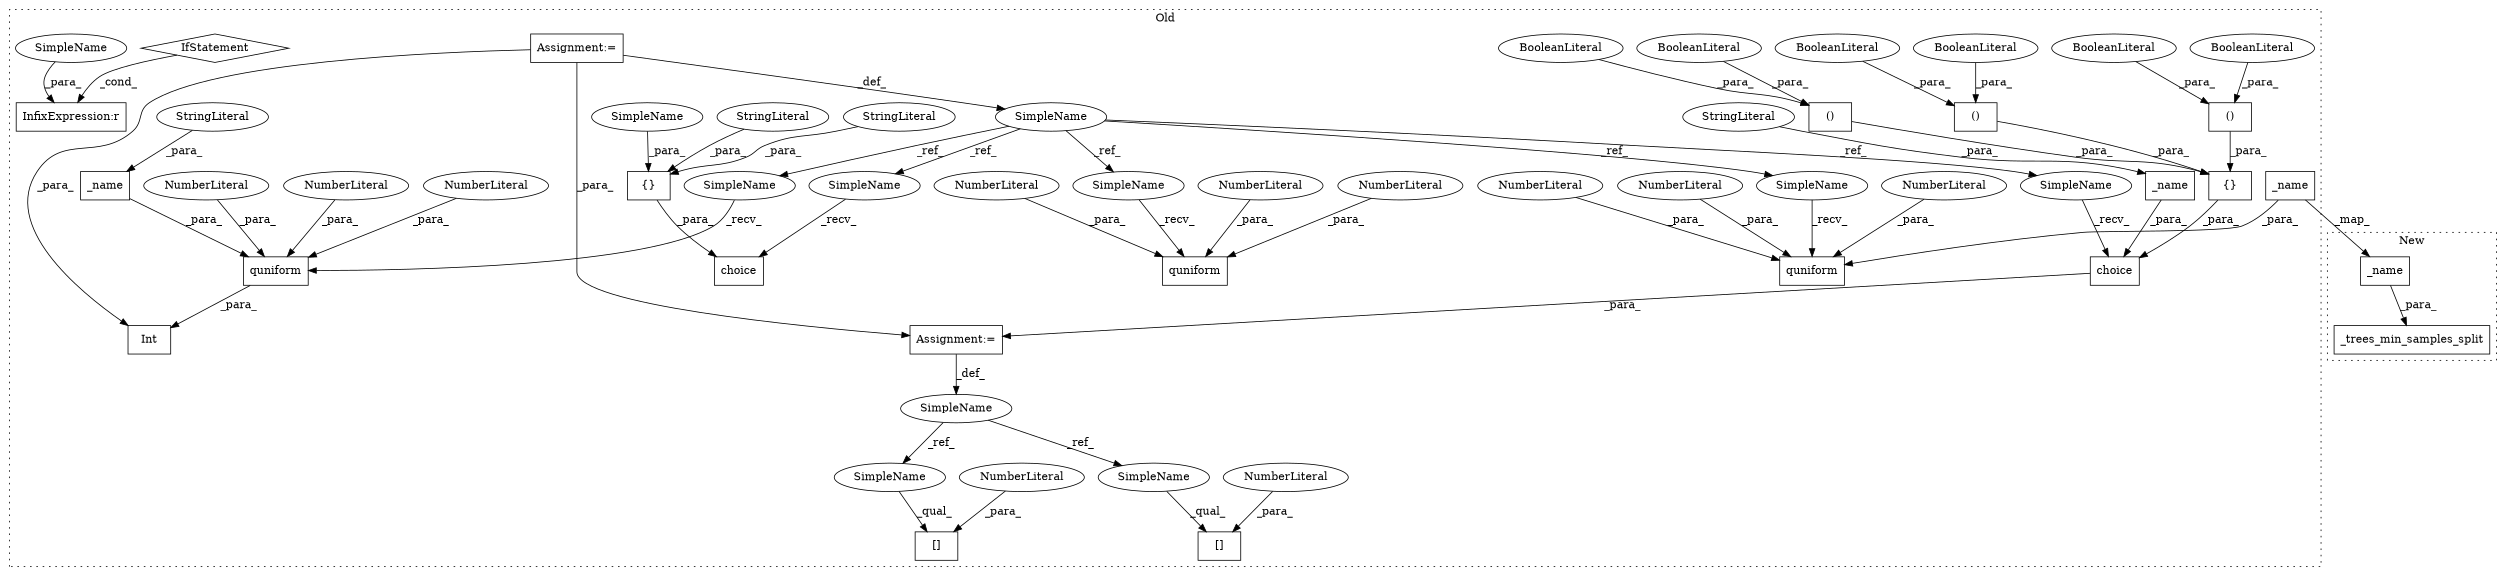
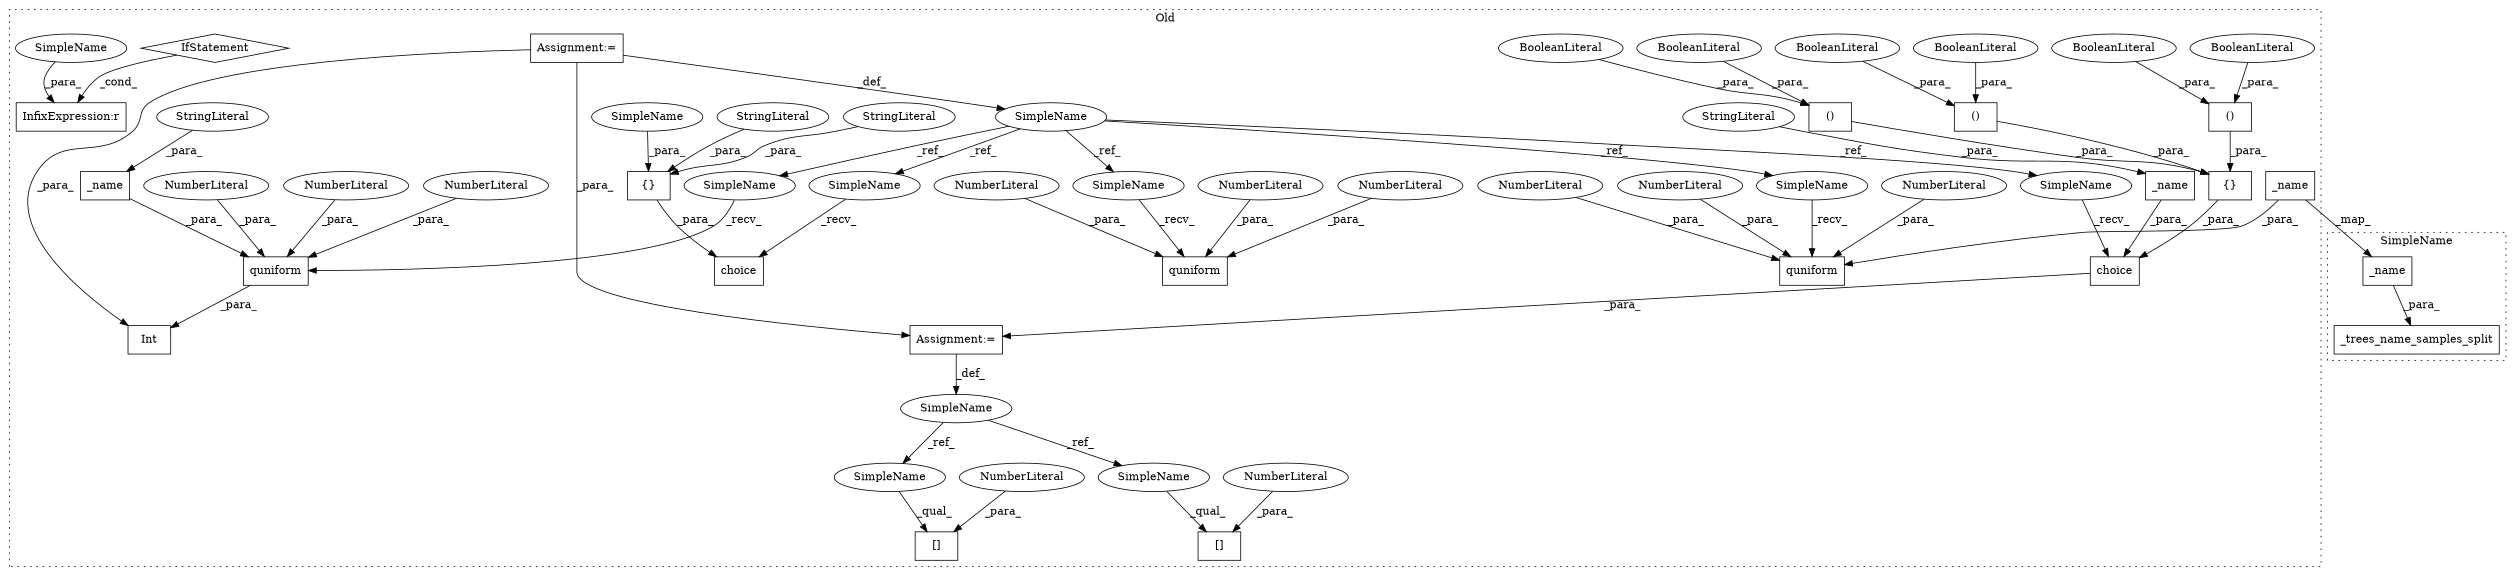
cluster "New": label "New" -> "SimpleName"
node "_trees_min_samples_split": label "_trees_min_samples_split" -> "_trees_name_samples_split"
